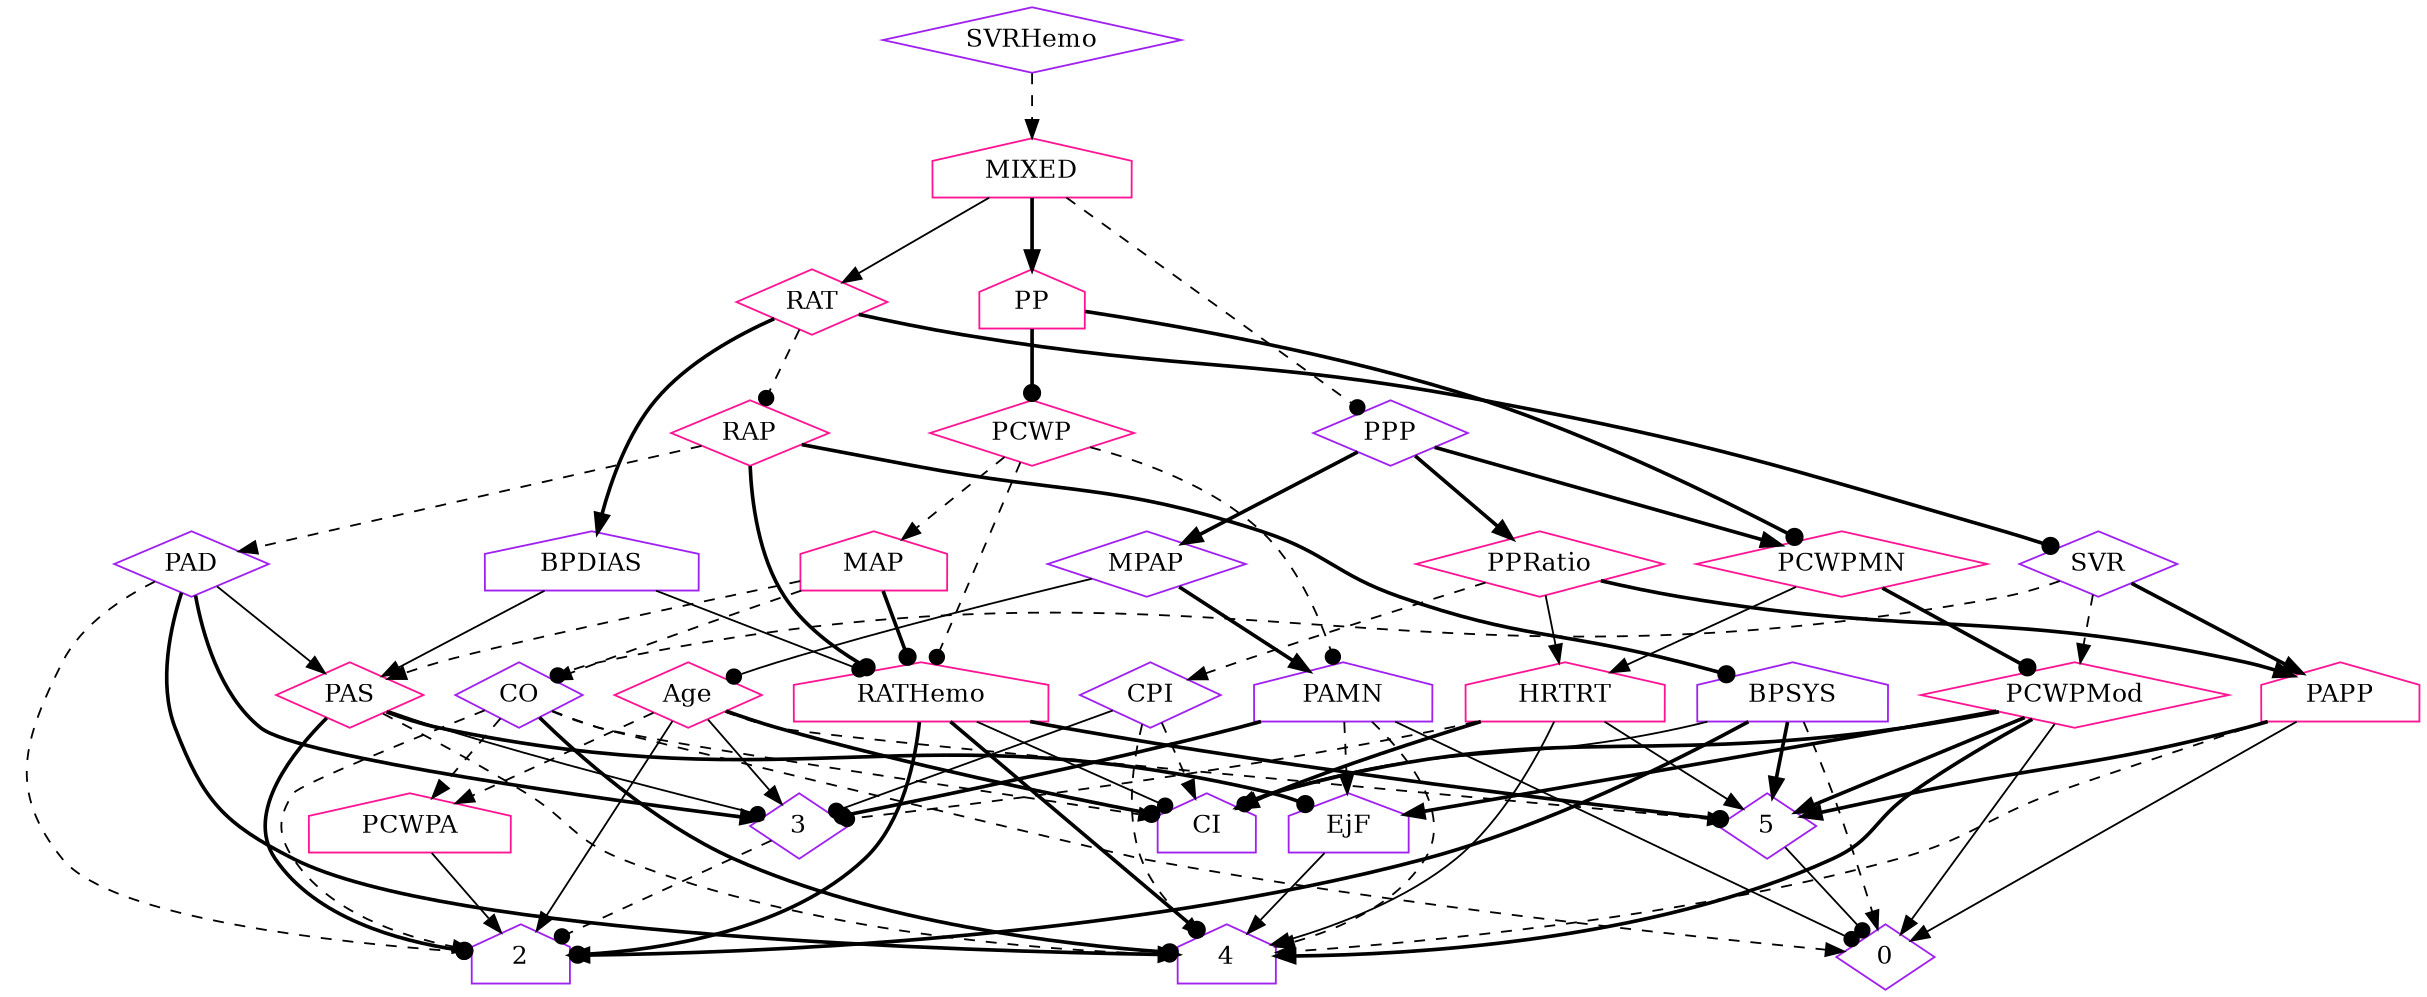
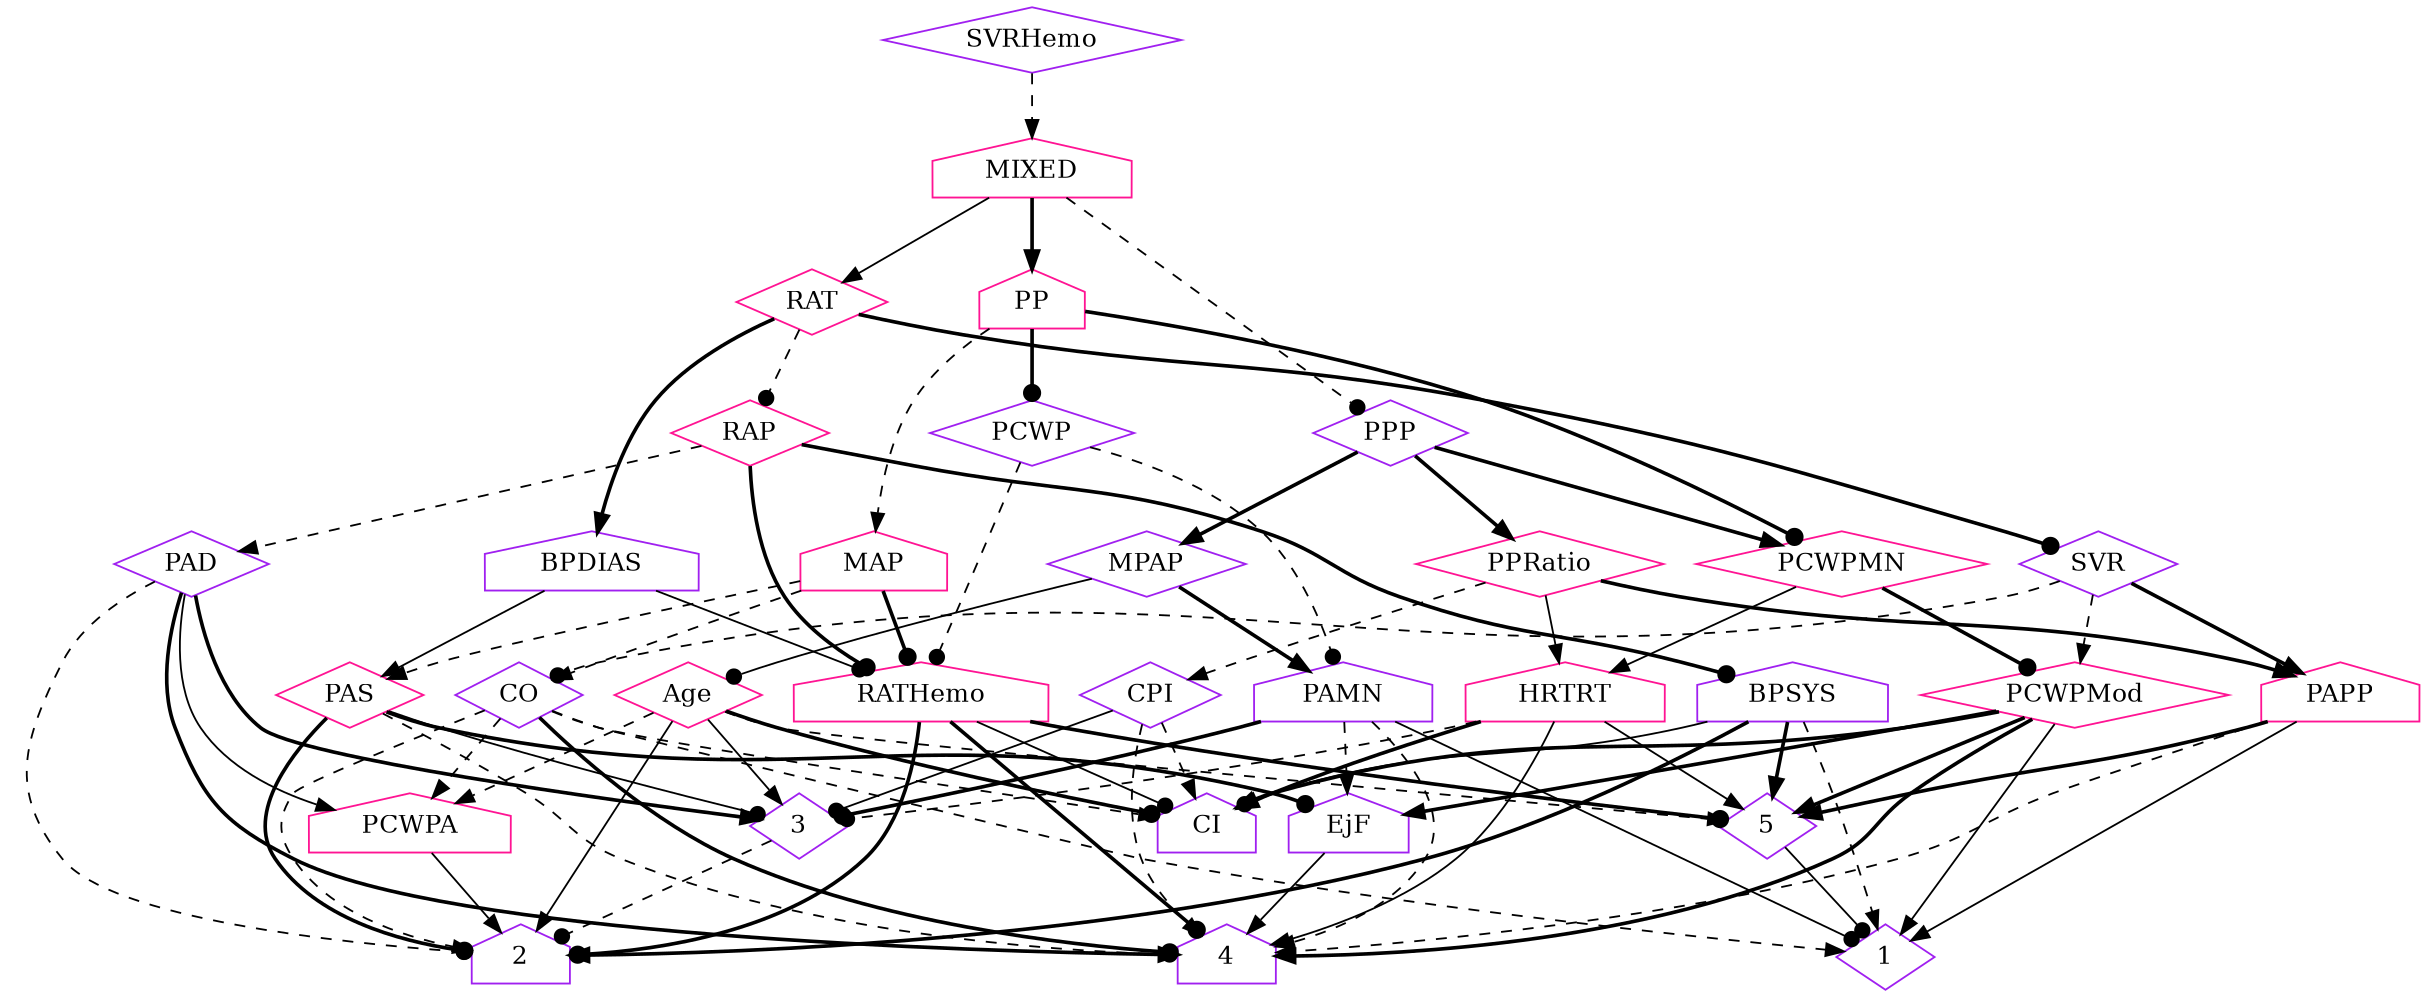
node "PCWP": color deeppink -> purple
edge "PCWP" -> "MAP": now "PP" -> "MAP"
edge "PAD" -> "PAS": now "PAD" -> "PCWPA"
node "0": label "0" -> "1"
